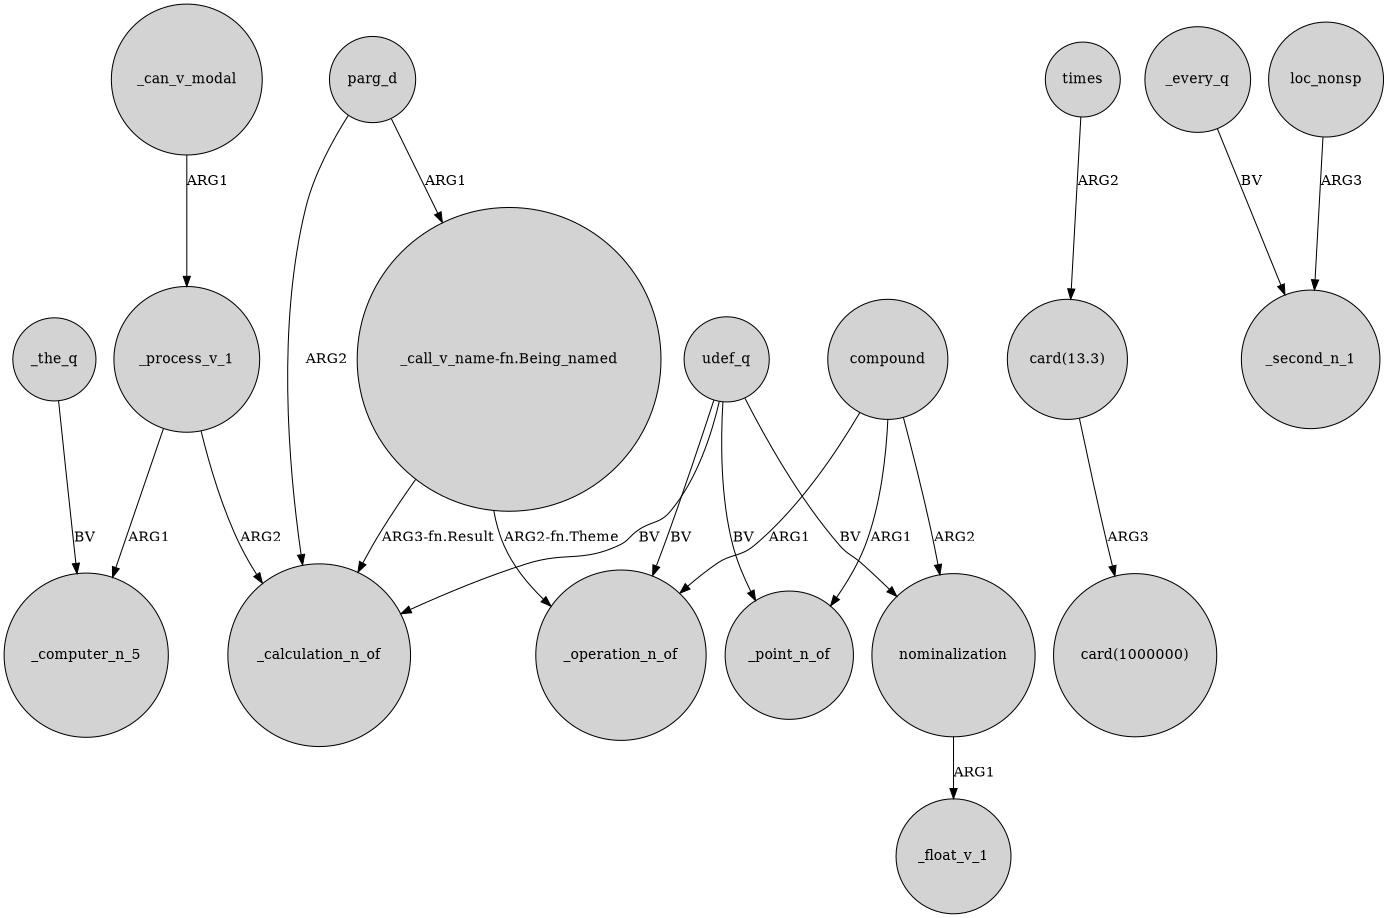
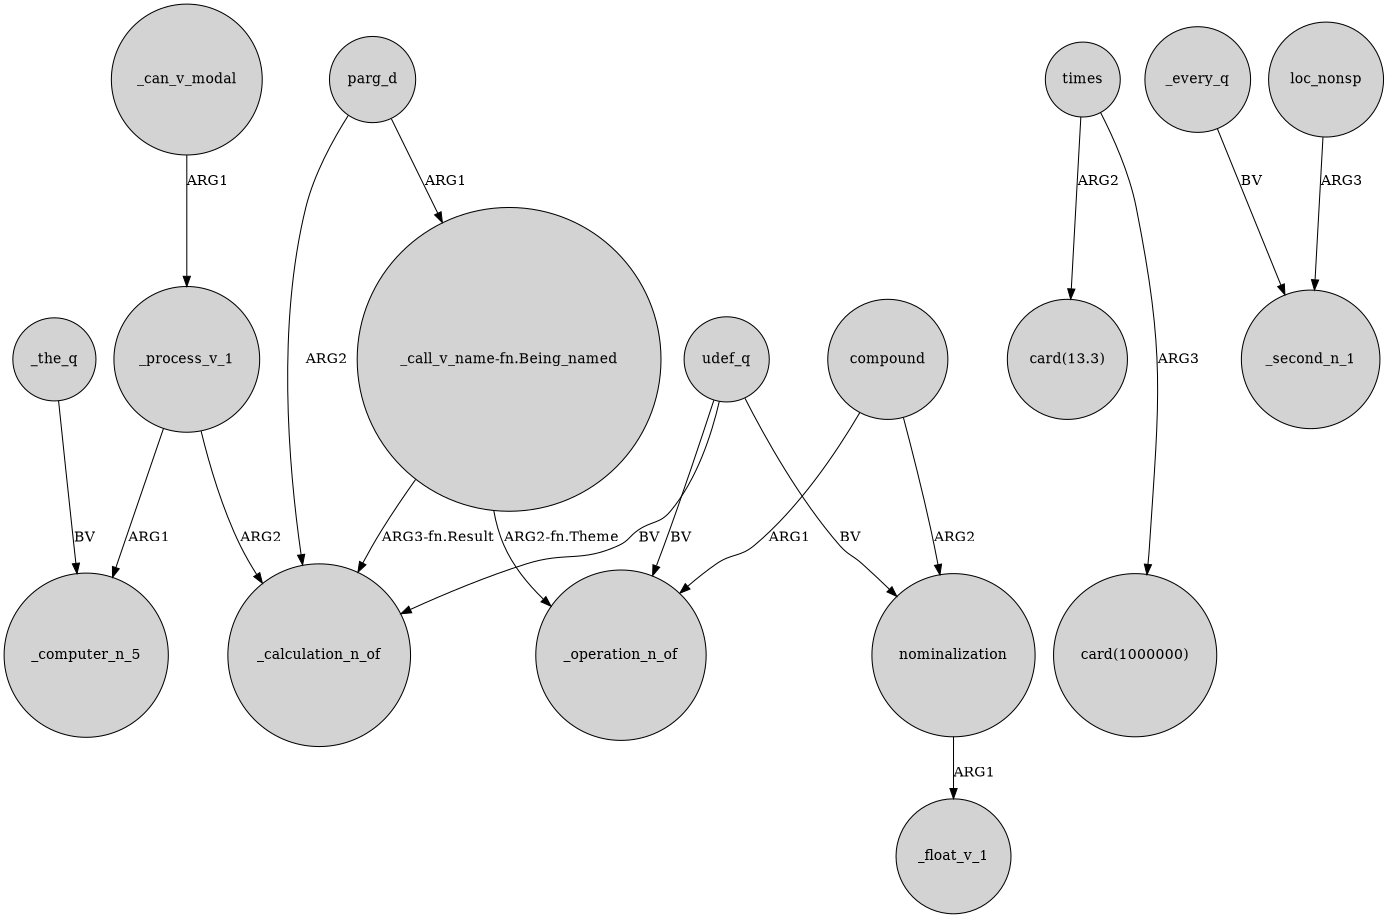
edge "card(13.3)" -> "card(1000000)": now "times" -> "card(1000000)"
node "_point_n_of": removed
